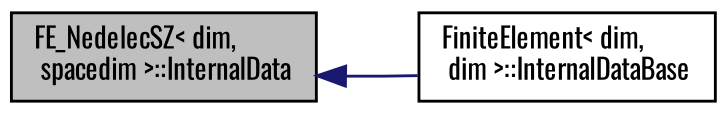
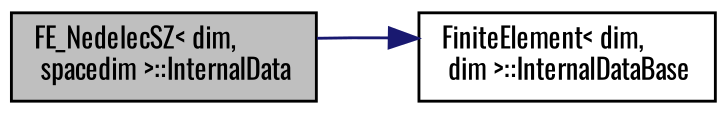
edge "FiniteElement< dim, dim >::InternalDataBase" -> "FE_NedelecSZ< dim, spacedim >::InternalData": reversed
